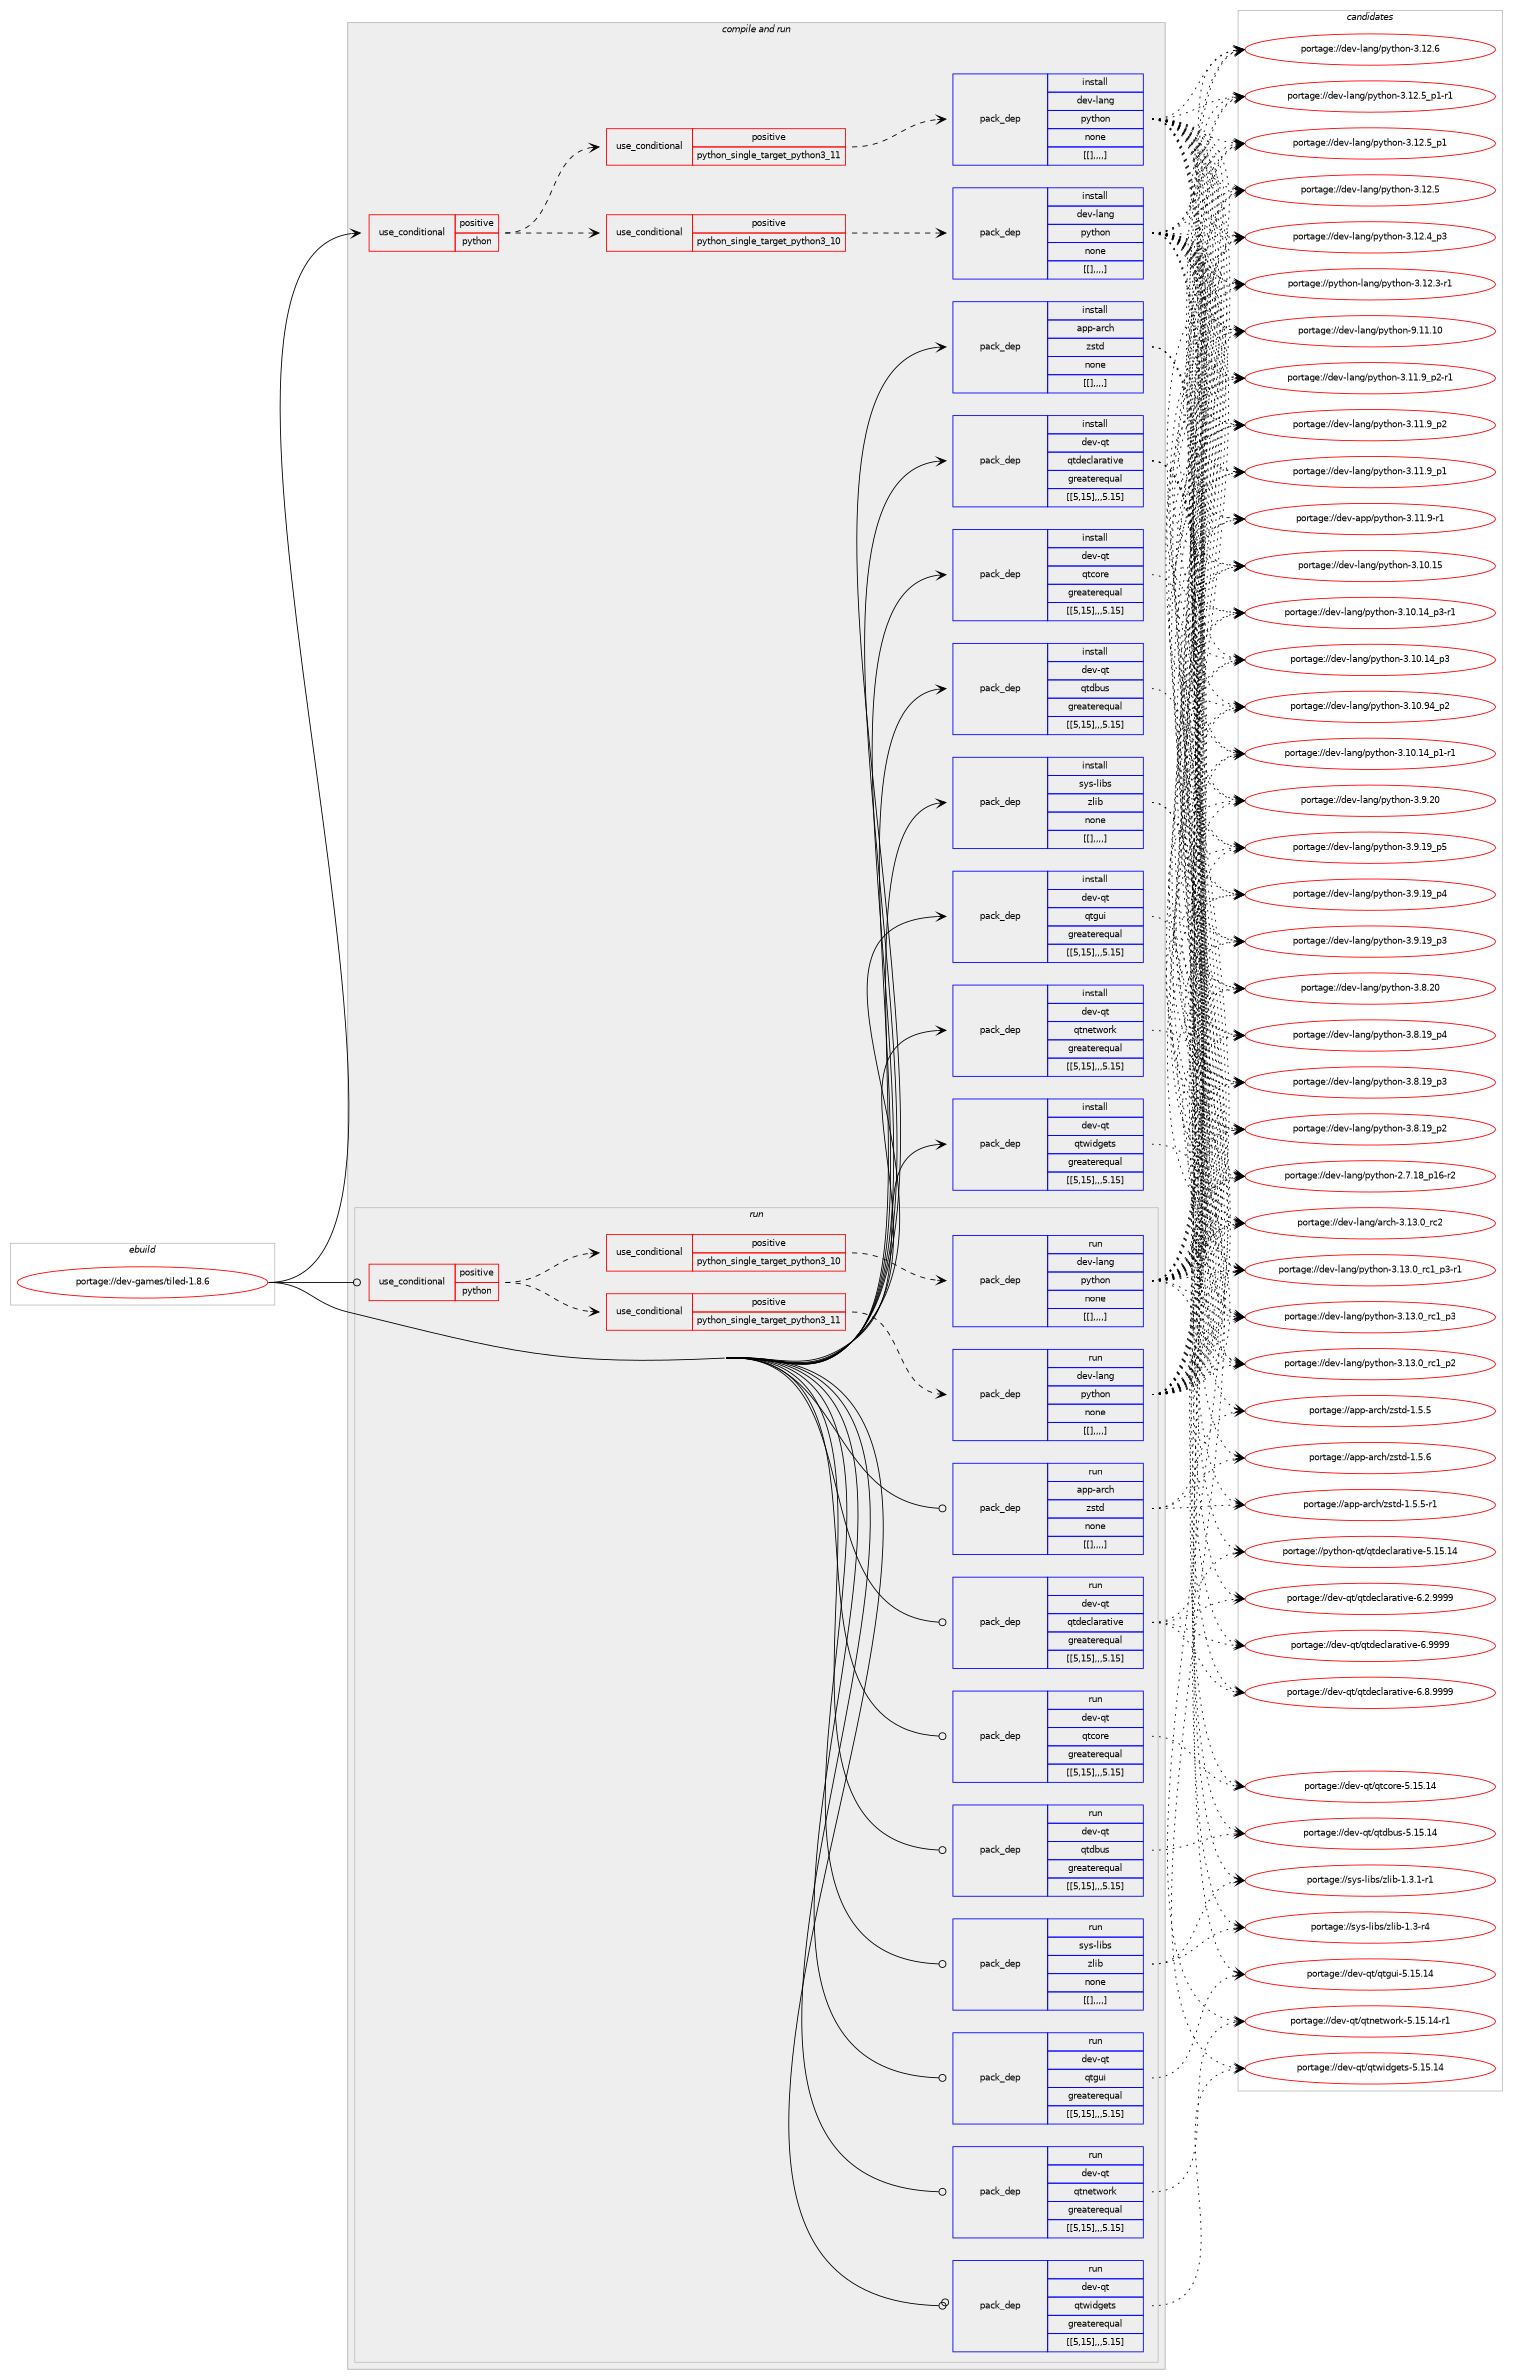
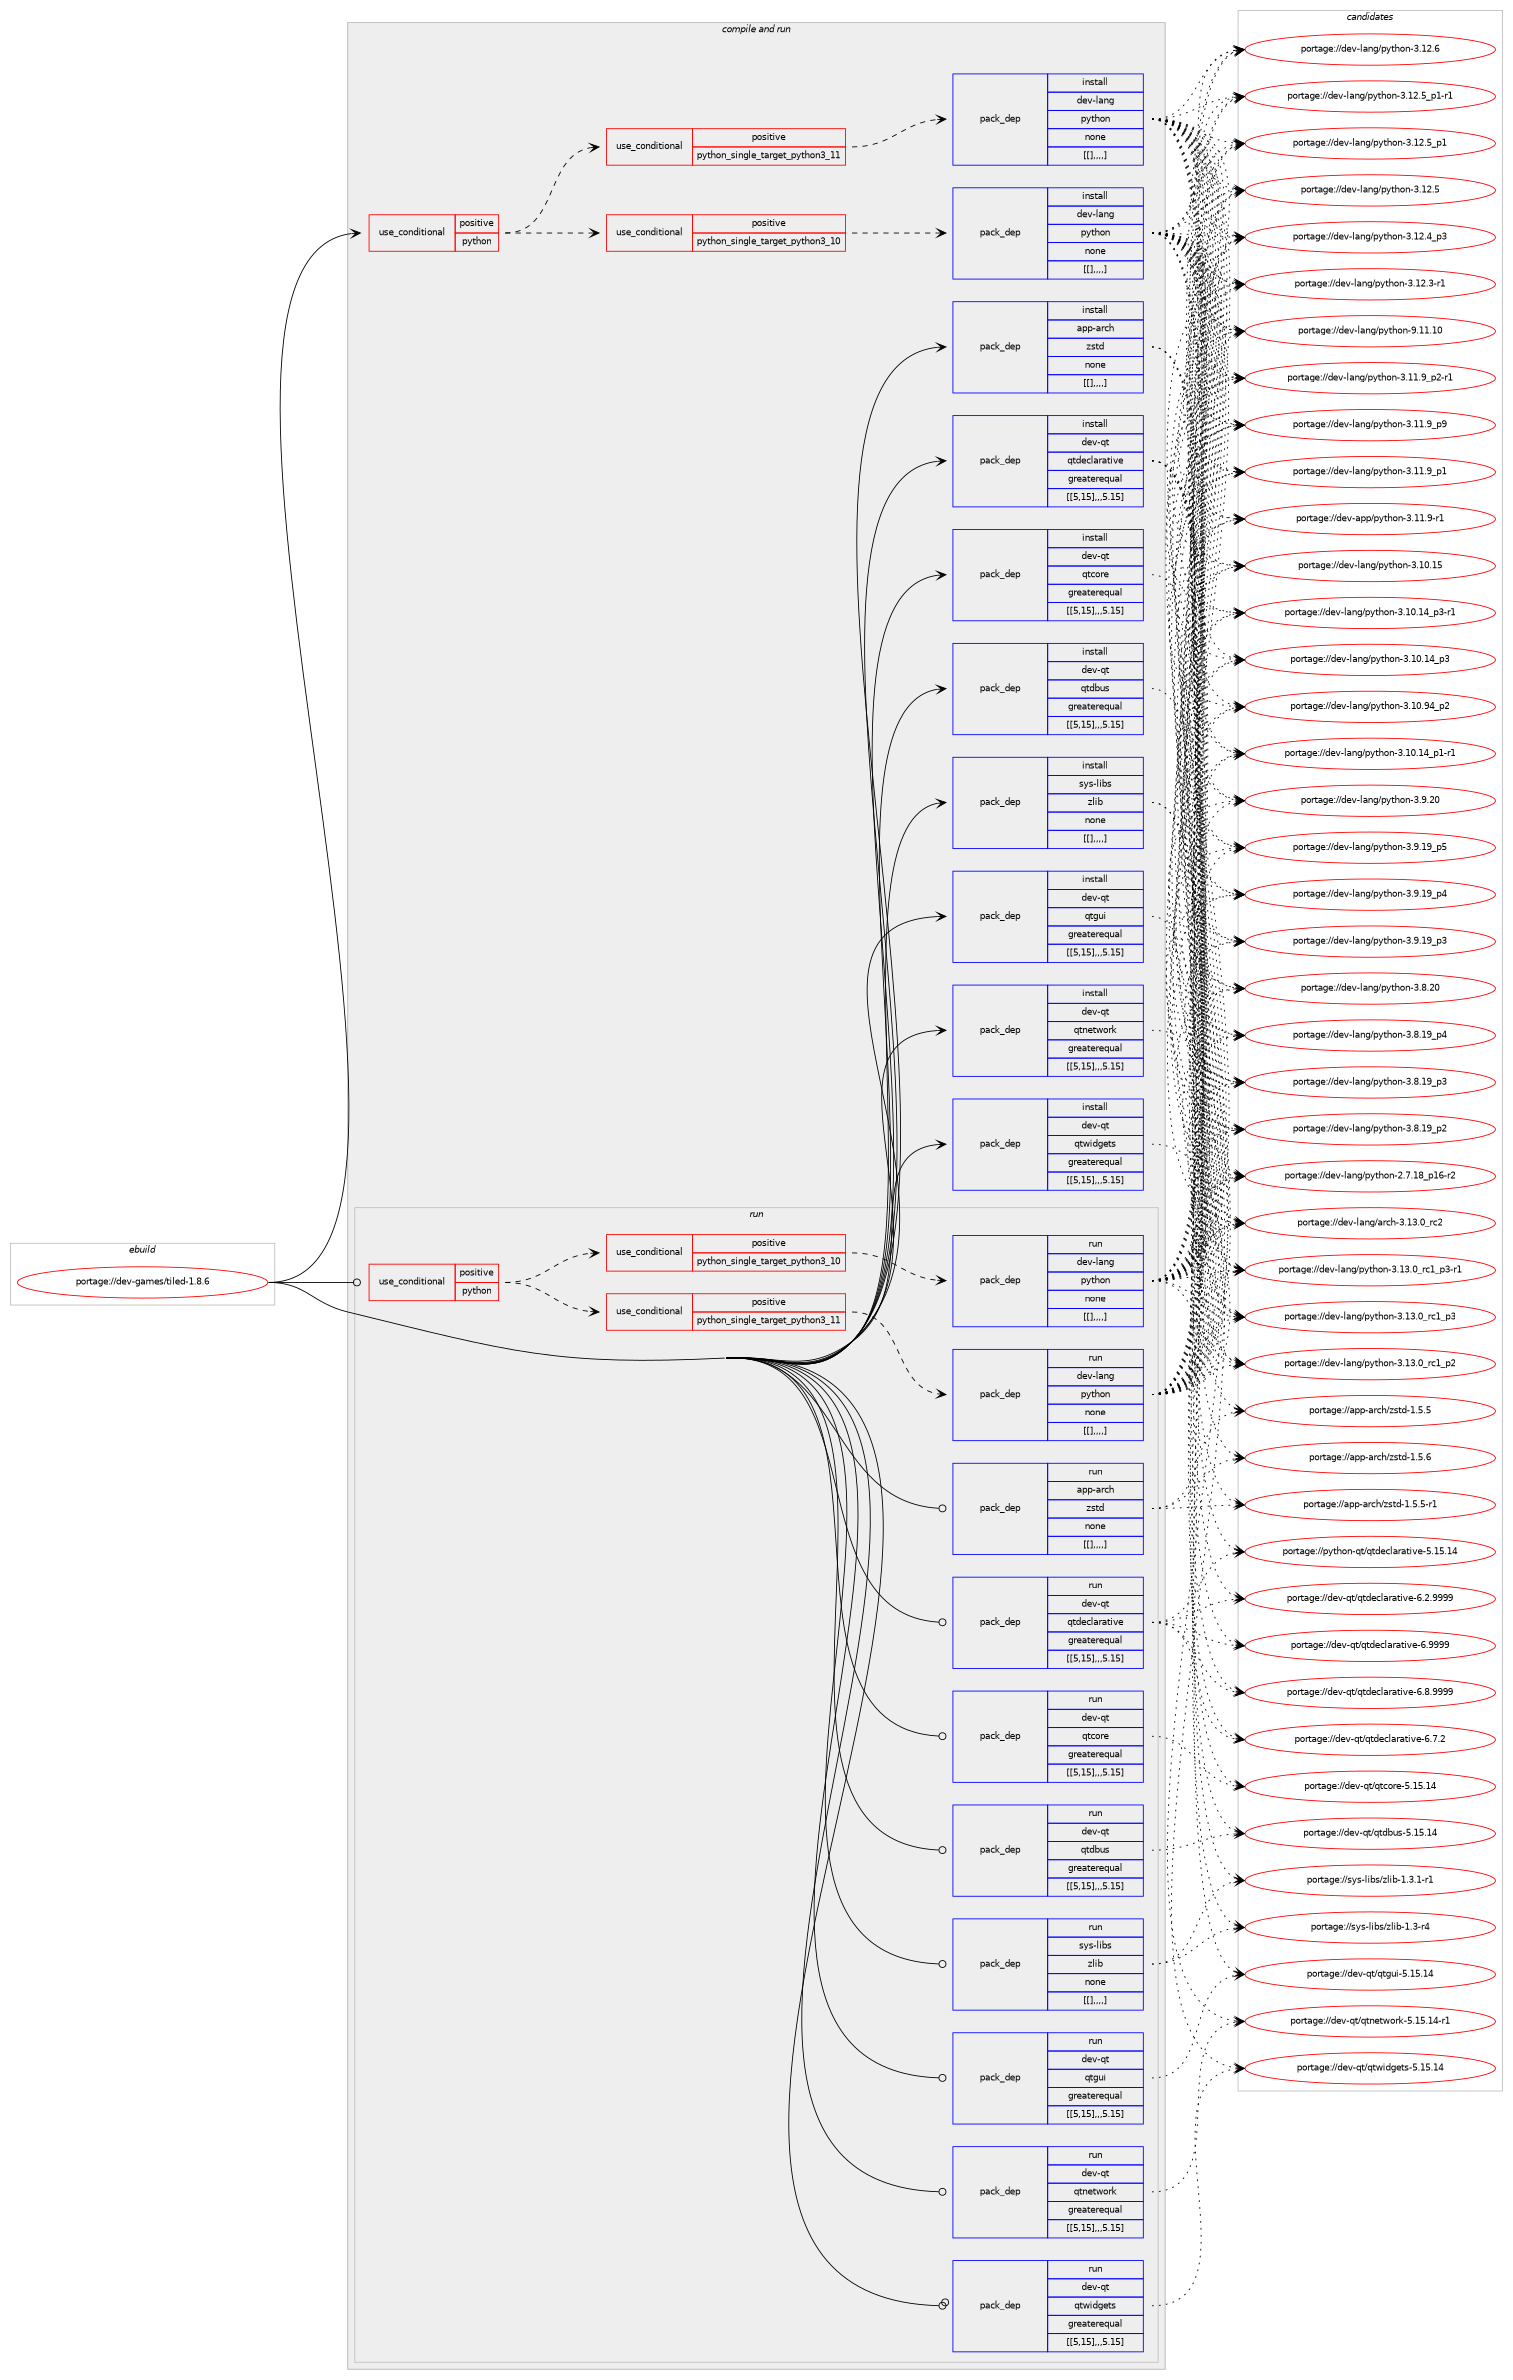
node "portage://python-lang/python-3.12.3-r1": label "portage://python-lang/python-3.12.3-r1" -> "portage://dev-lang/python-3.12.3-r1"
node "portage://dev-lang/python-3.11.9_p2": label "portage://dev-lang/python-3.11.9_p2" -> "portage://dev-lang/python-3.11.9_p9"
node "portage://dev-qt/qtdeclarative-6.7.2": added
